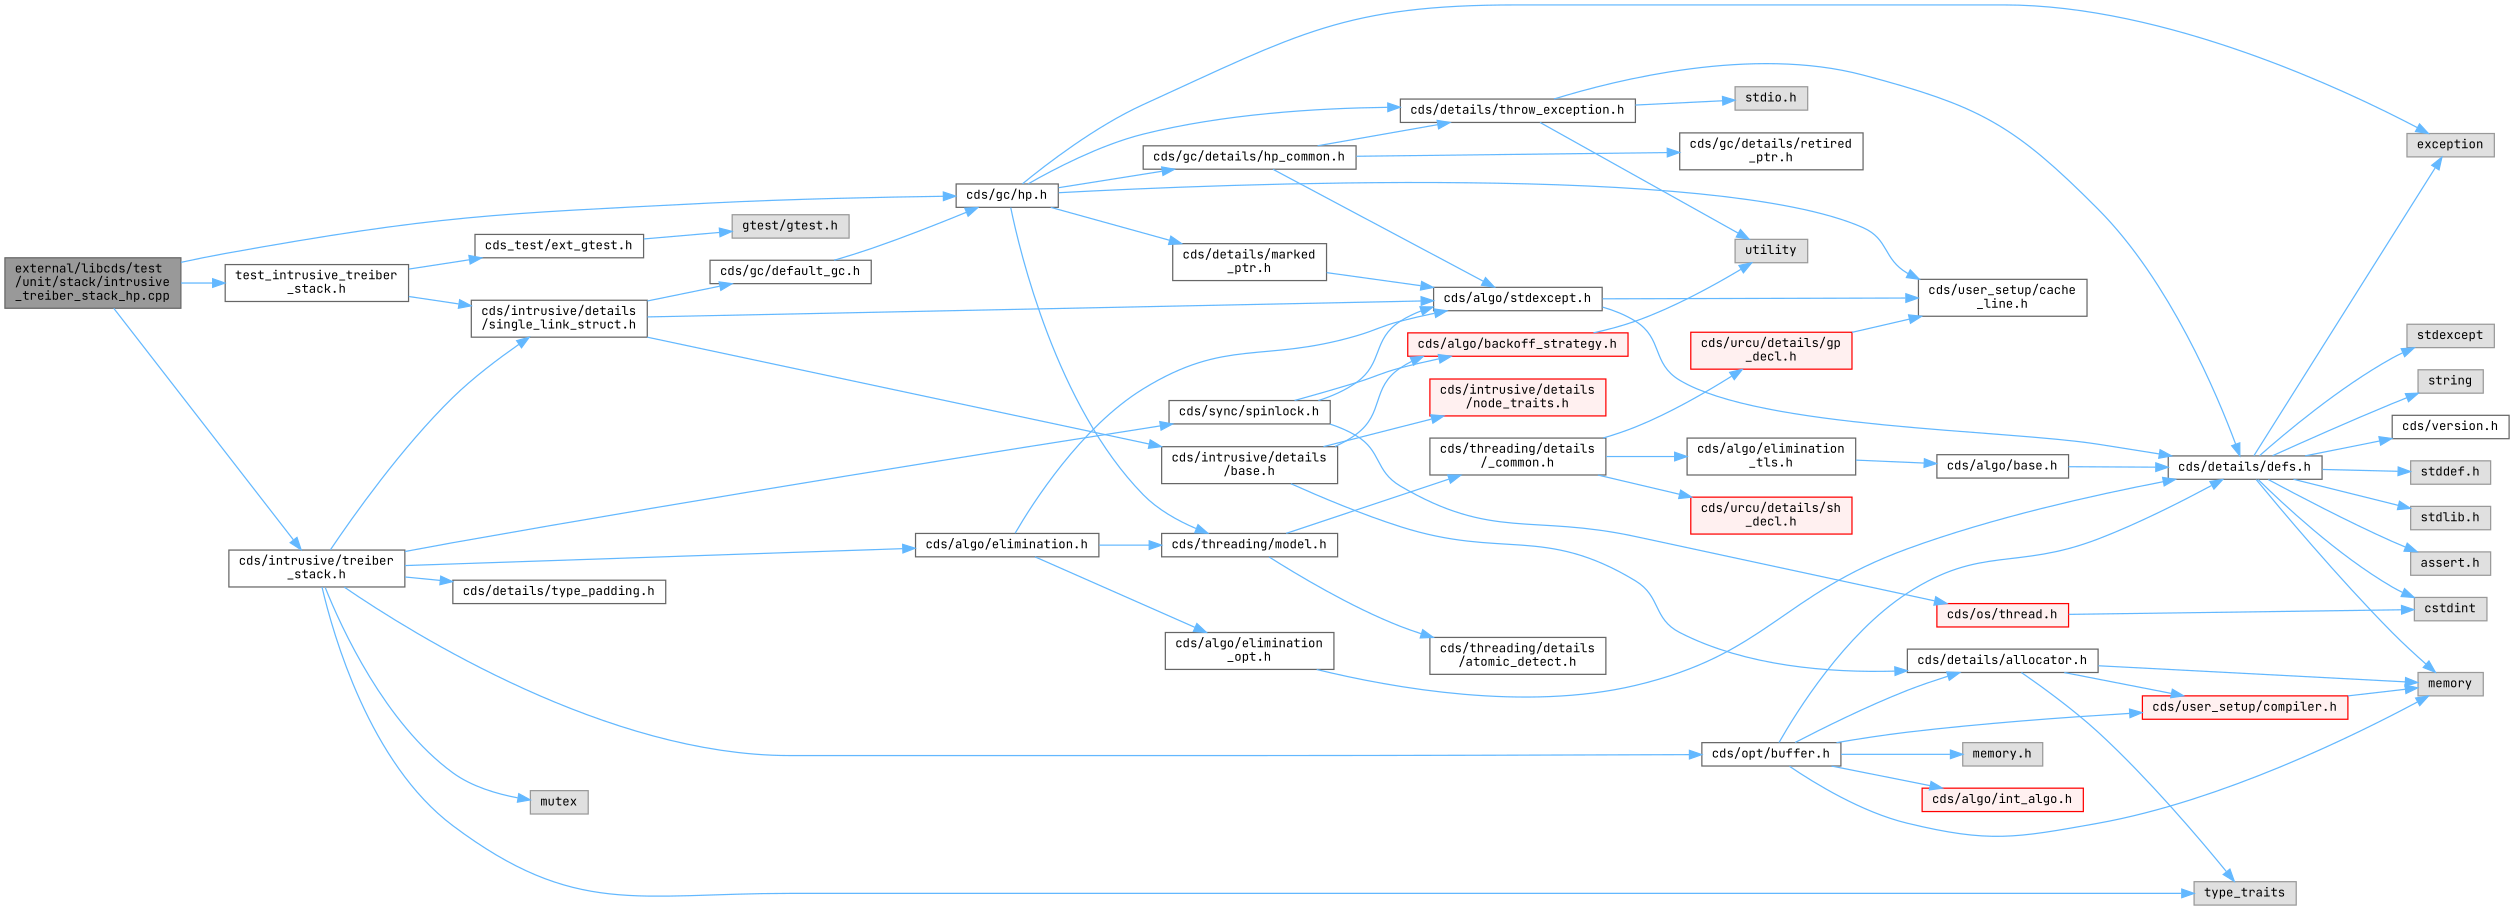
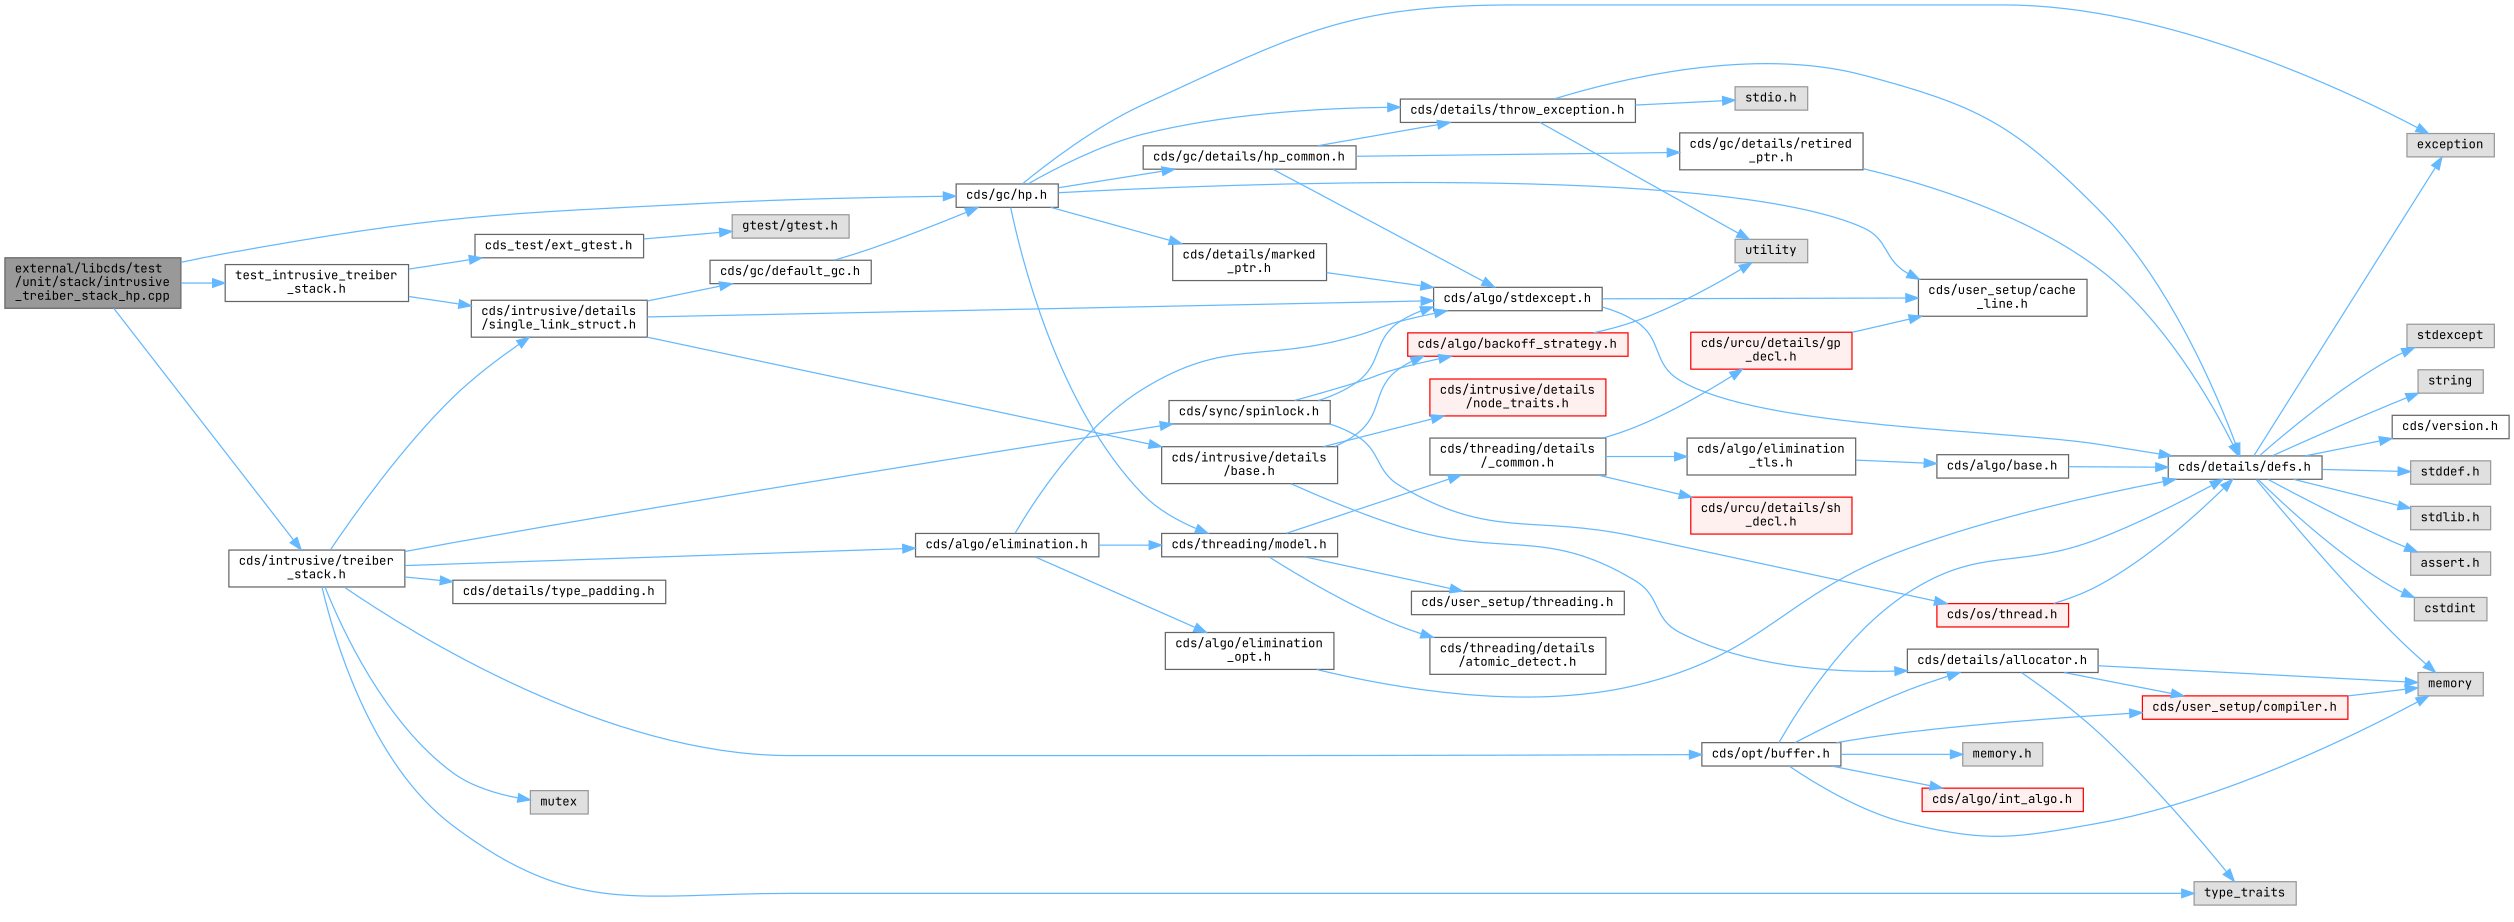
edge "cds/gc/details/retired _ptr.h" -> "cds/details/defs.h": added
node "cds/user_setup/threading.h": added
edge "cds/os/thread.h" -> "cstdint": now "cds/os/thread.h" -> "cds/details/defs.h"
